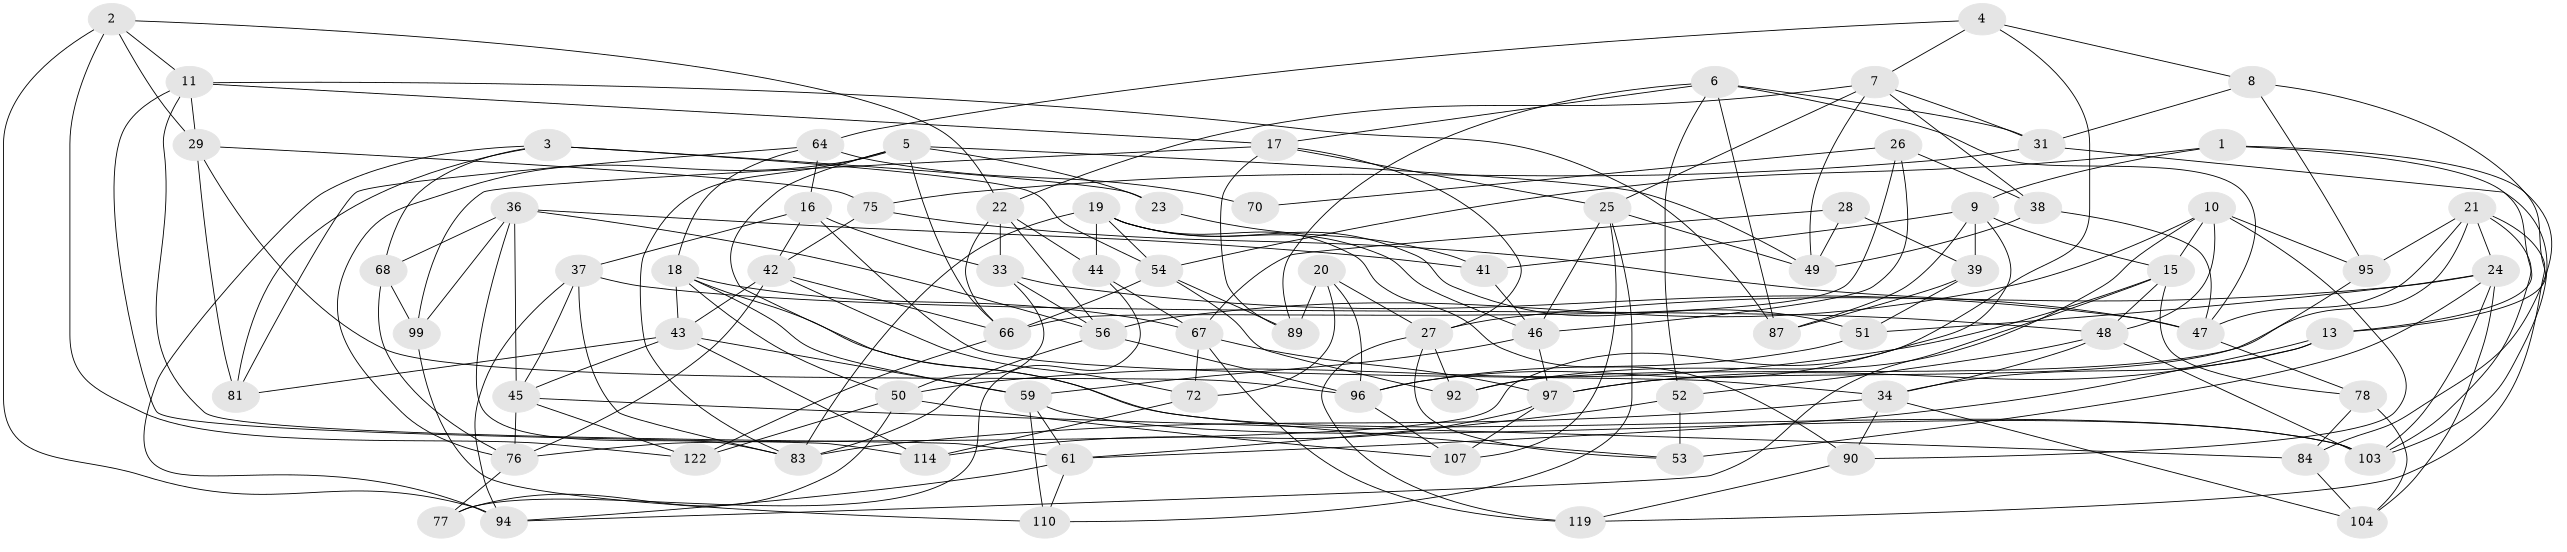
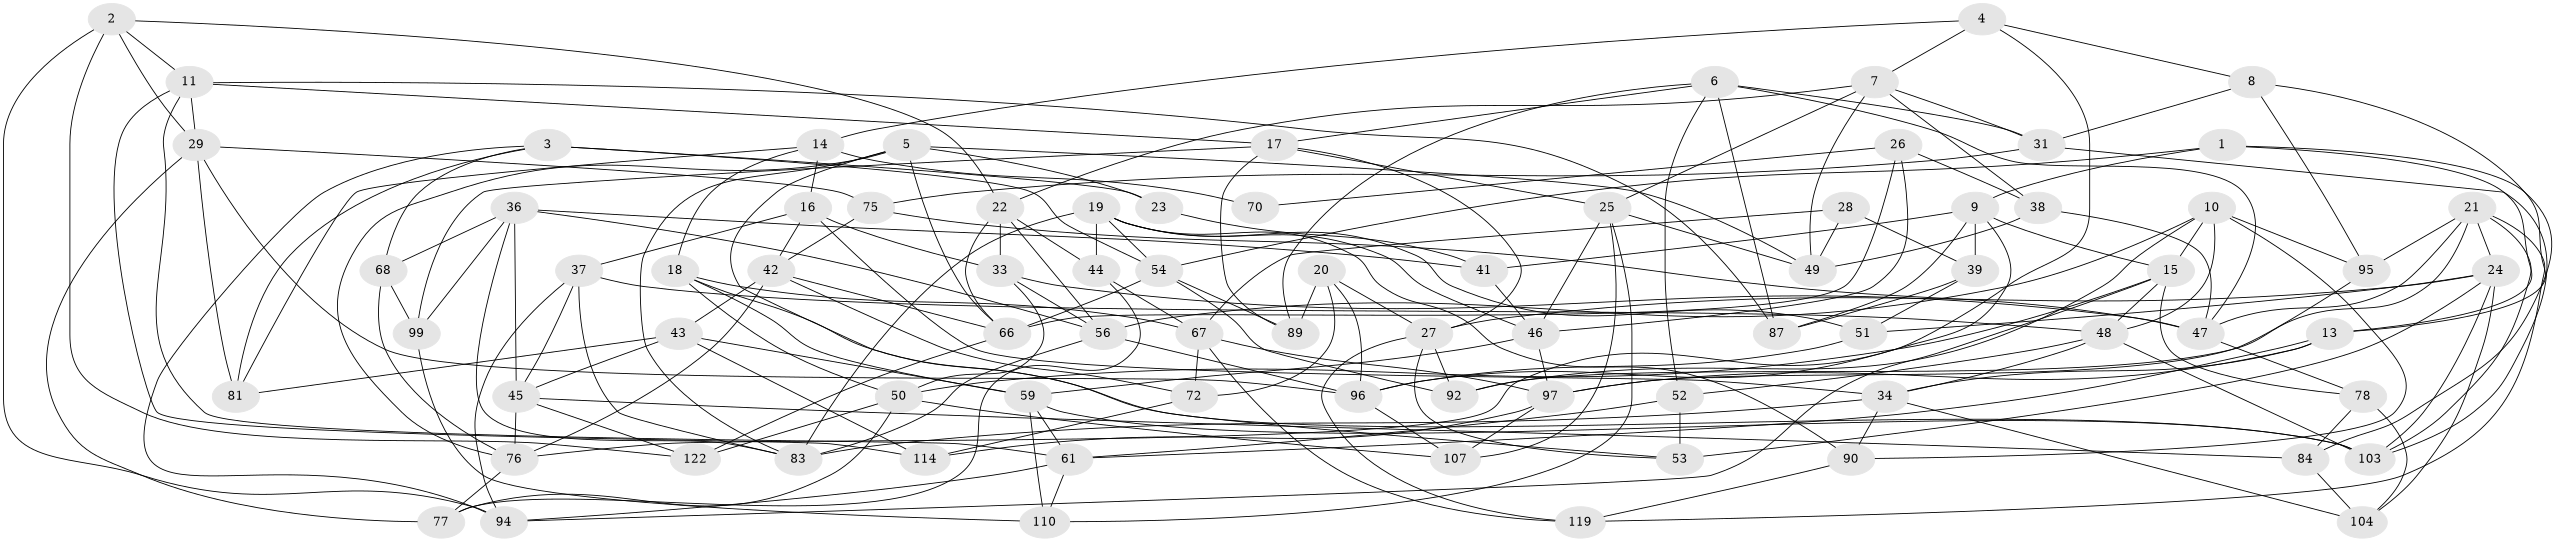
node "64": label "64" -> "14"
edge "18" -- "43": removed
edge "29" -- "77": added
